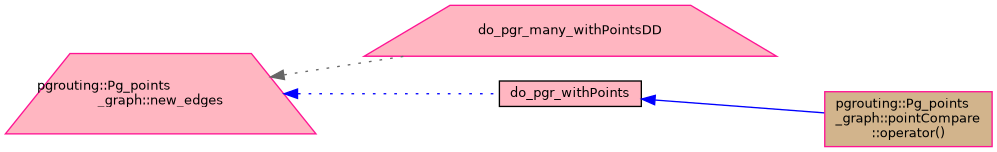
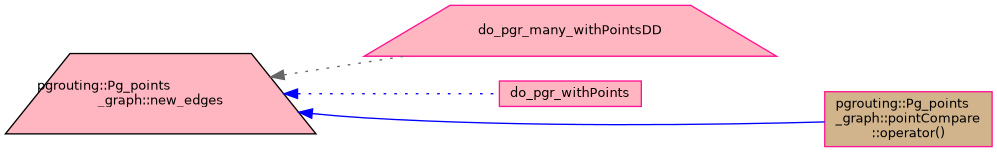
node "pgrouting::Pg_points _graph::new_edges": color deeppink -> black
node "do_pgr_withPoints": color black -> deeppink
edge "pgrouting::Pg_points _graph::pointCompare ::operator()" -> "do_pgr_withPoints": now "pgrouting::Pg_points _graph::pointCompare ::operator()" -> "pgrouting::Pg_points _graph::new_edges"
